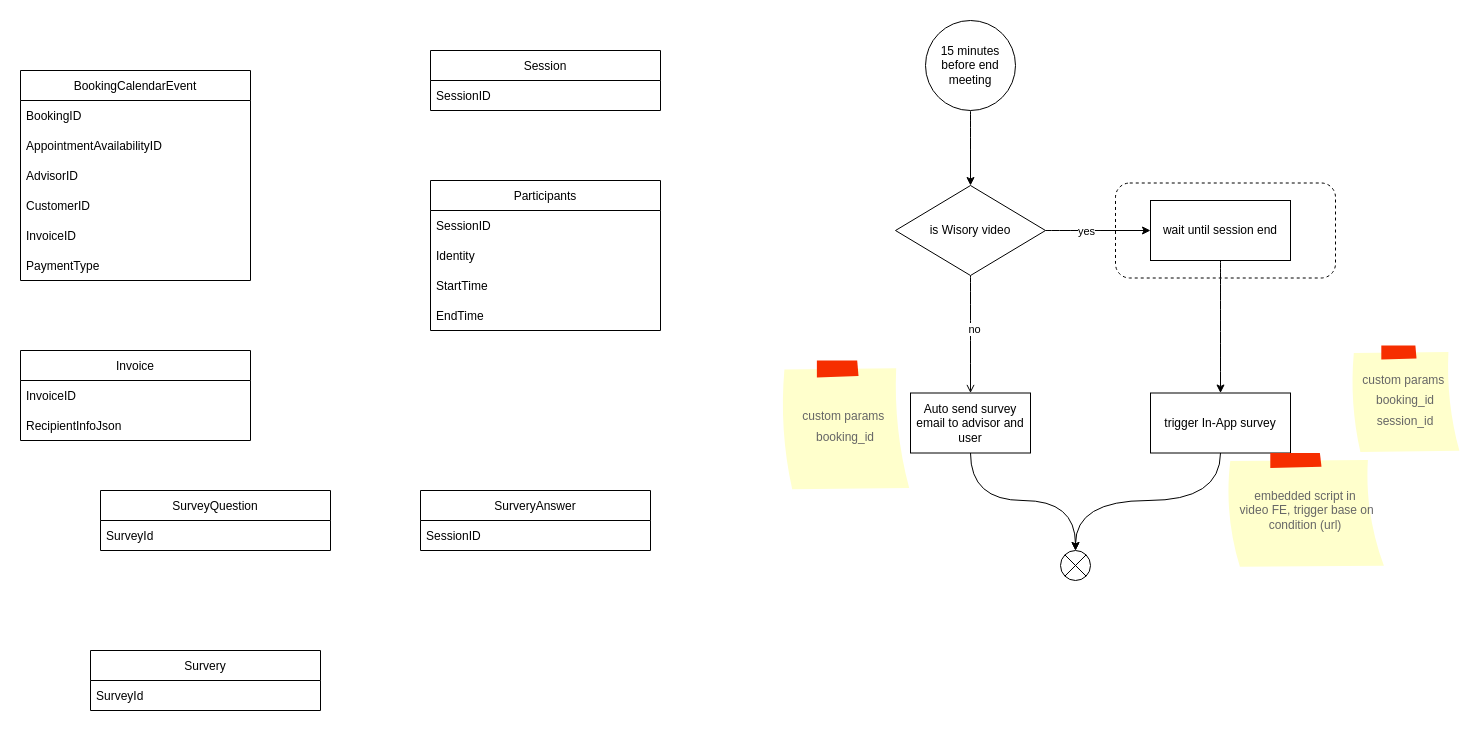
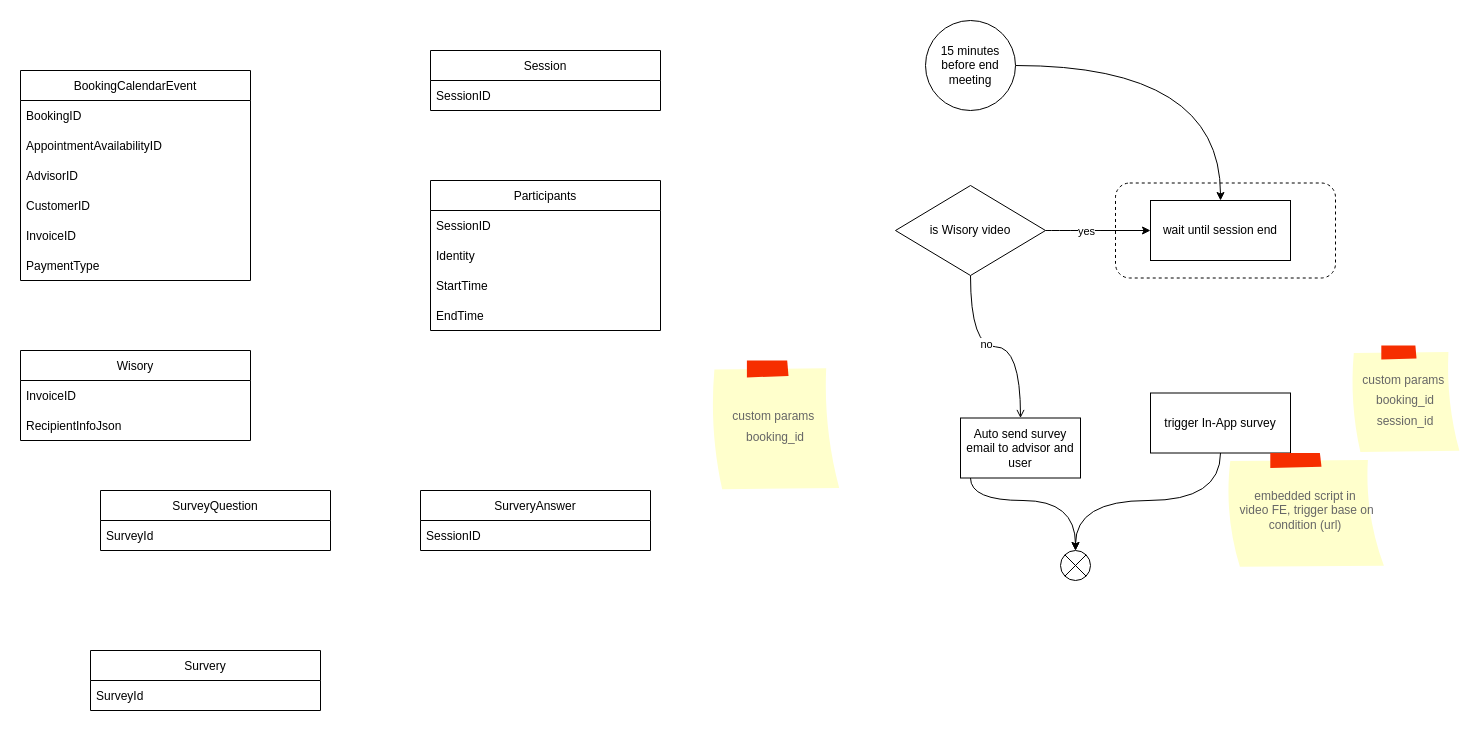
edge "15 minutes before end meeting" -> "is Wisory video": now "15 minutes before end meeting" -> "wait until session end"
edge "wait until session end" -> "trigger In-App survey": removed
node "Invoice": label "Invoice" -> "Wisory"
node "Auto send survey email to advisor and user": moved (971, 423) -> (1021, 448)
node "custom params booking_id": moved (846, 426) -> (776, 426)
